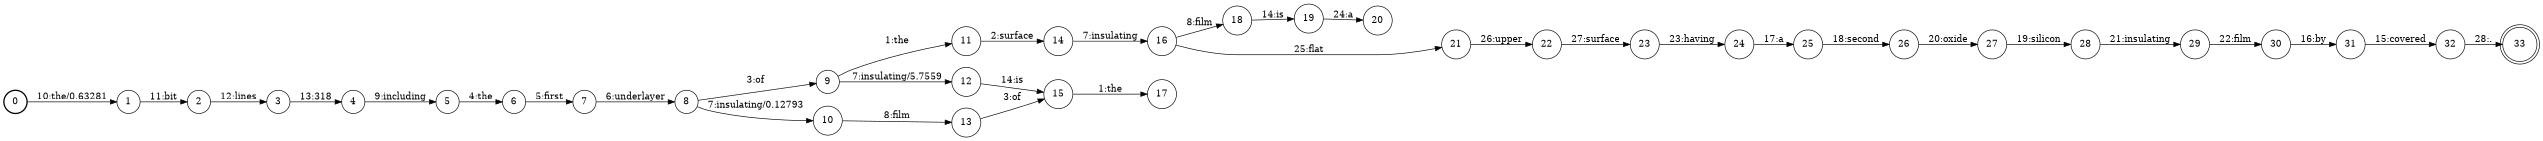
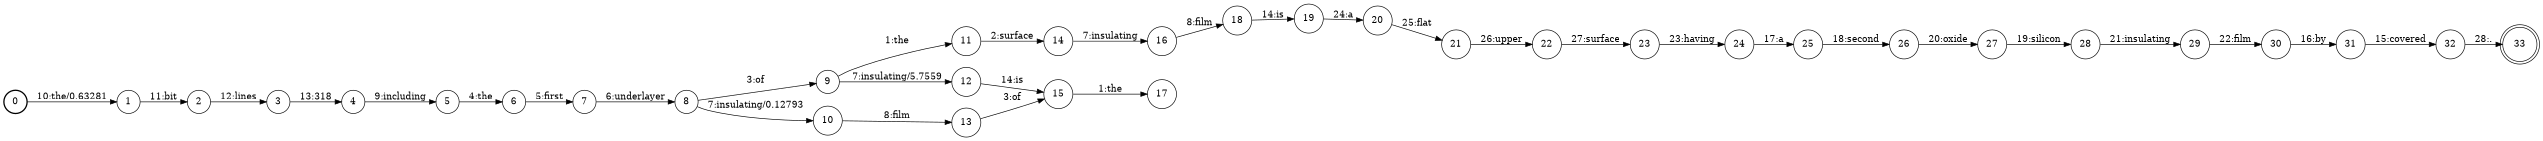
edge "16" -> "21": now "20" -> "21"
